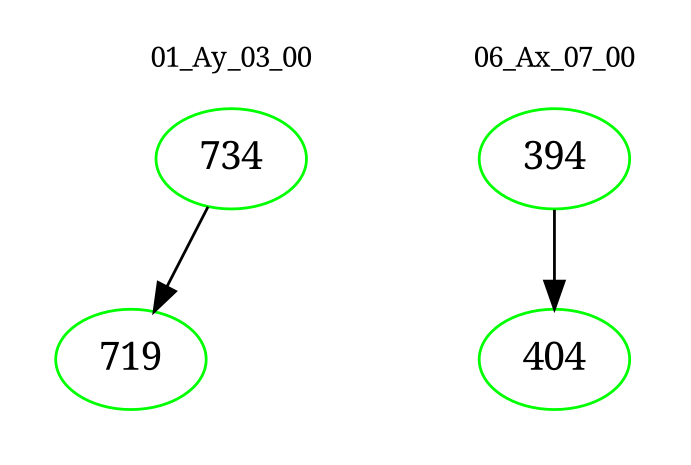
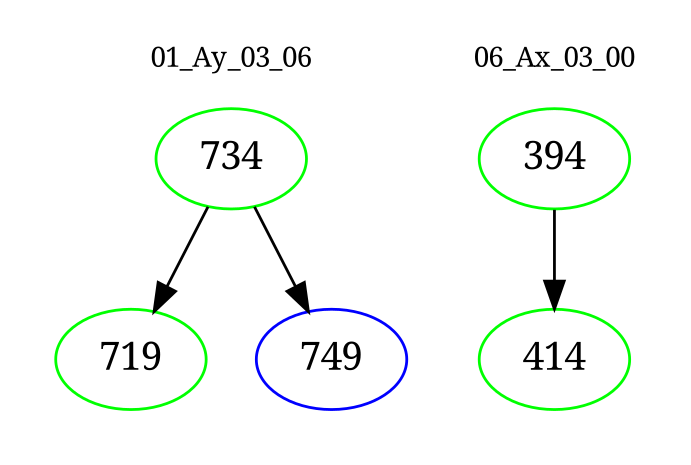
cluster "01_Ay_03_00": label "01_Ay_03_00" -> "01_Ay_03_06"
cluster "06_Ax_07_00": label "06_Ax_07_00" -> "06_Ax_03_00"
node "749": added
node "404": label "404" -> "414"
